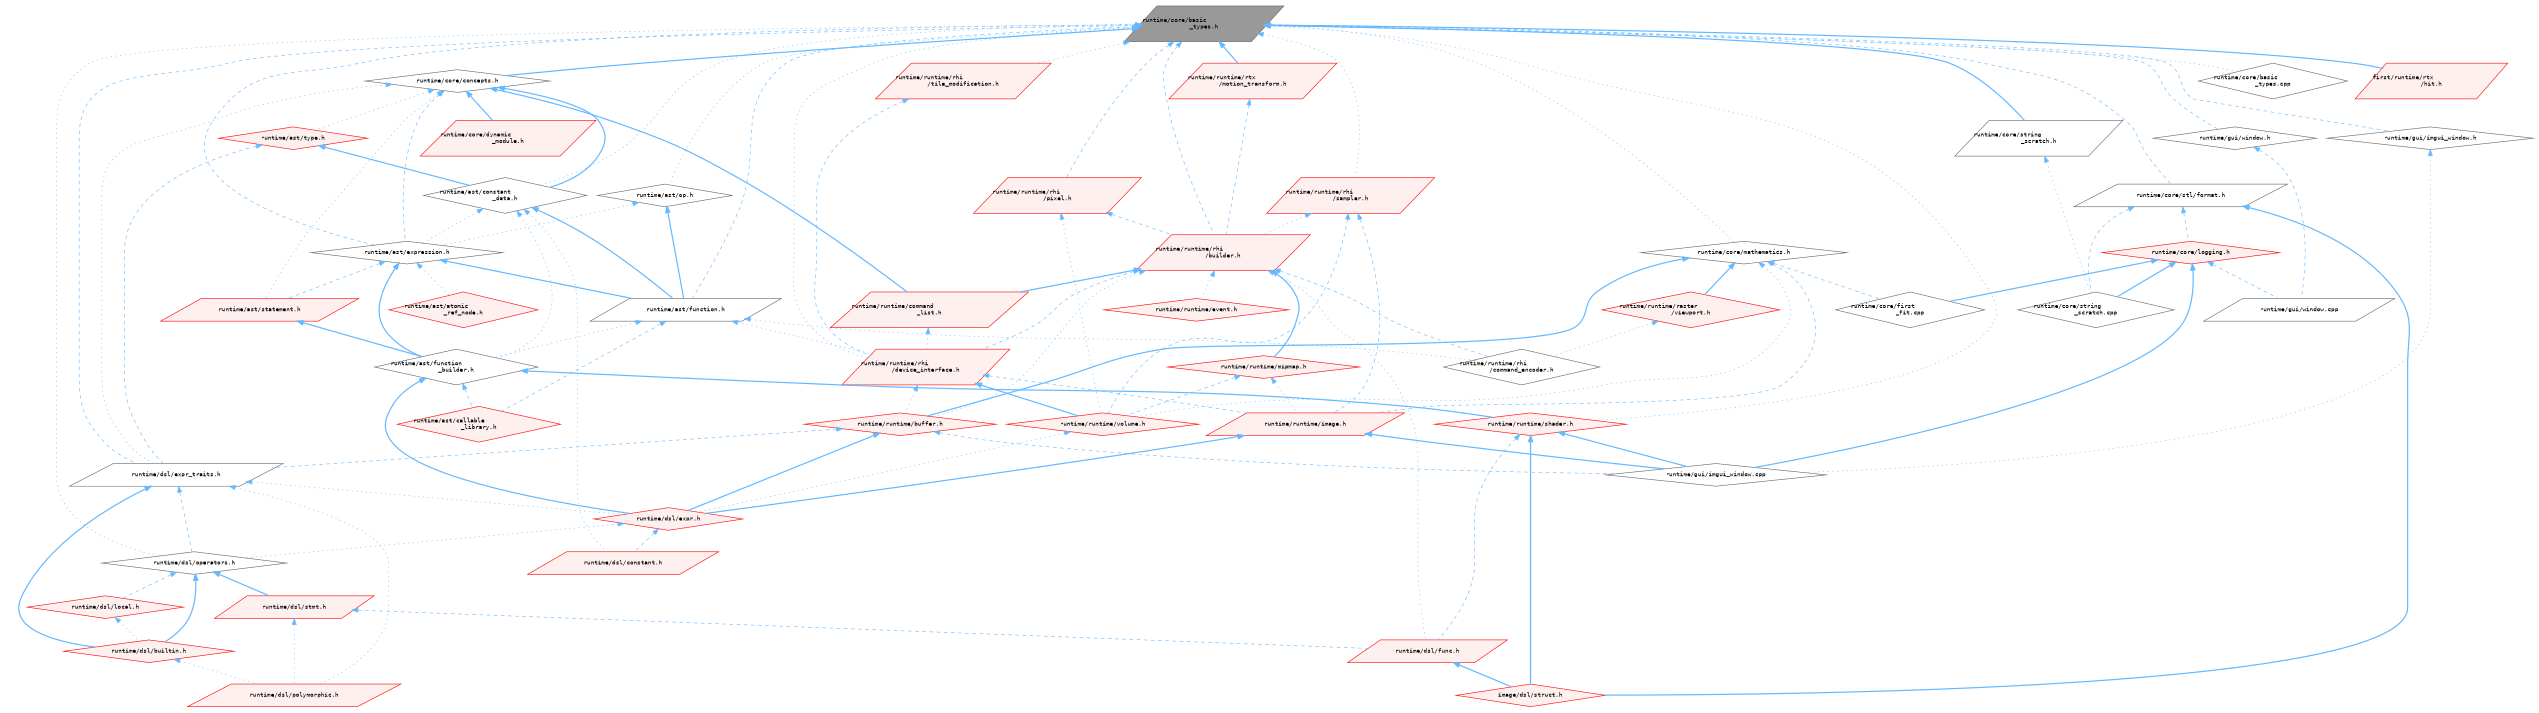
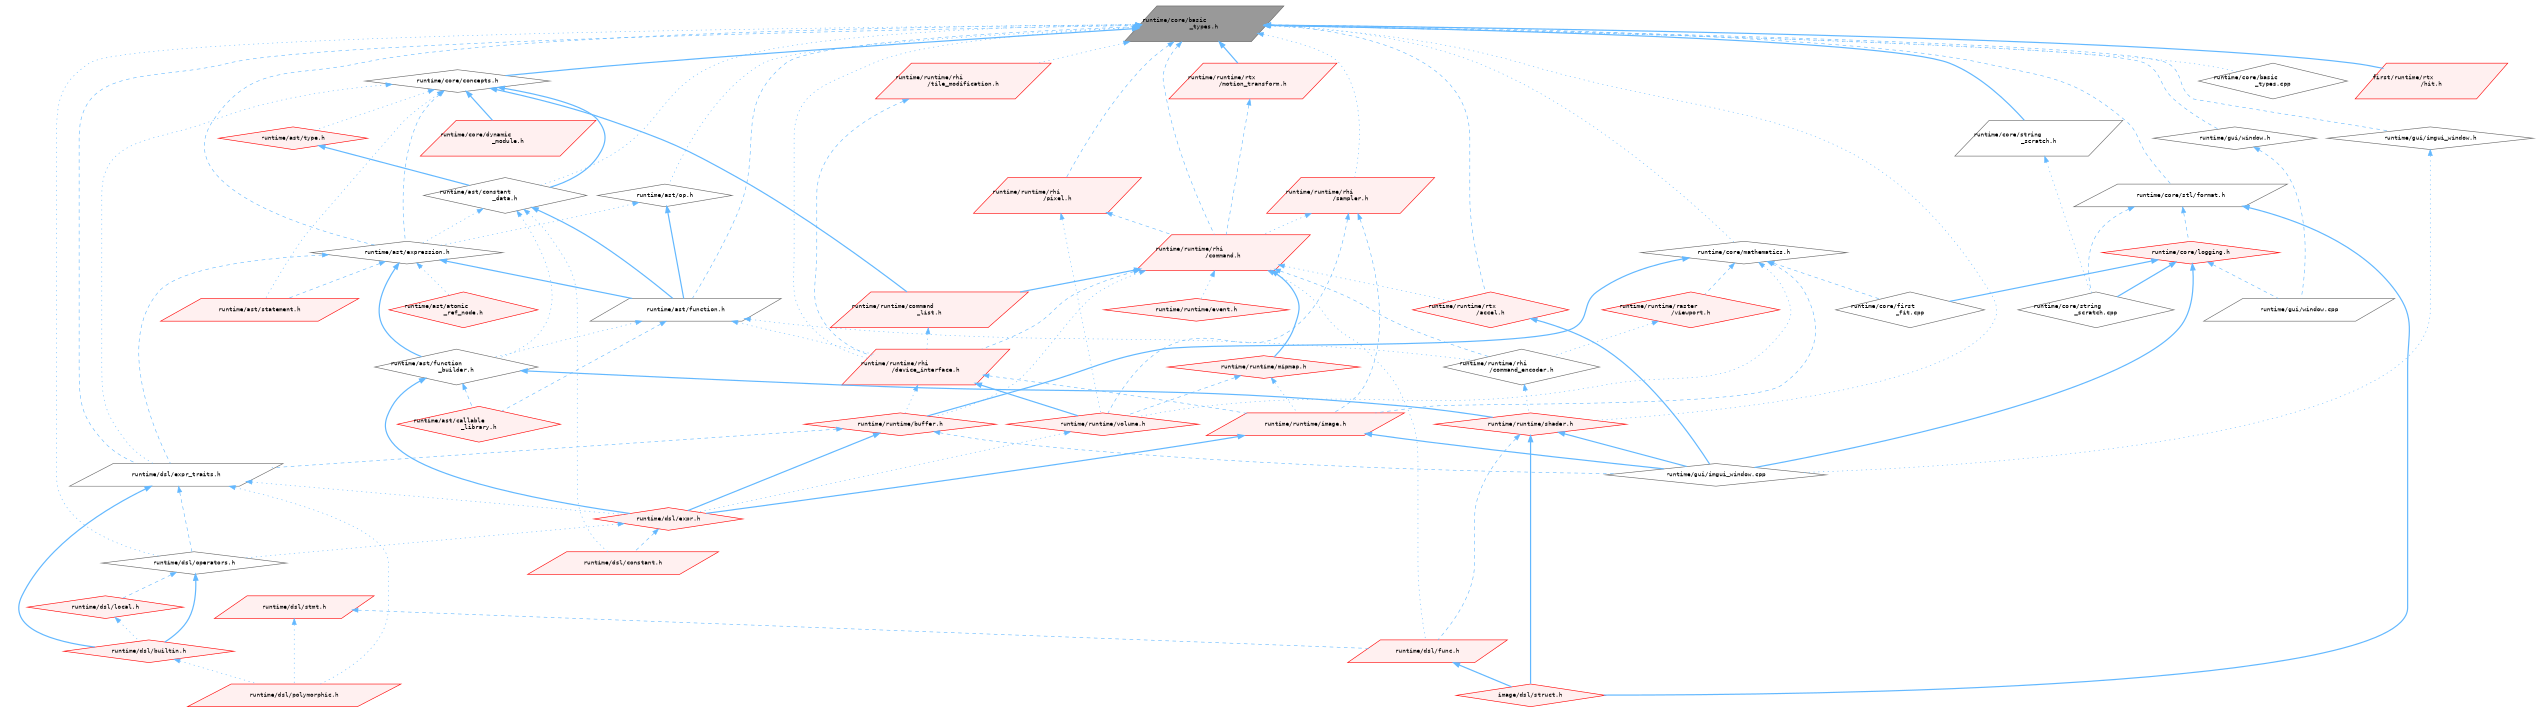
node "runtime/runtime/rhi /builder.h": label "runtime/runtime/rhi /builder.h" -> "runtime/runtime/rhi /command.h"
edge "runtime/dsl/expr_traits.h" -> "runtime/ast/type.h": now "runtime/dsl/expr_traits.h" -> "runtime/ast/expression.h"
edge "runtime/runtime/raster /viewport.h" -> "runtime/core/mathematics.h": style bold -> dashed
node "runtime/runtime/rtx /accel.h": added
edge "runtime/ast/function _builder.h" -> "runtime/ast/statement.h": removed
edge "runtime/runtime/shader.h" -> "runtime/runtime/rhi /command_encoder.h": added
edge "runtime/dsl/stmt.h" -> "runtime/dsl/operators.h": removed
